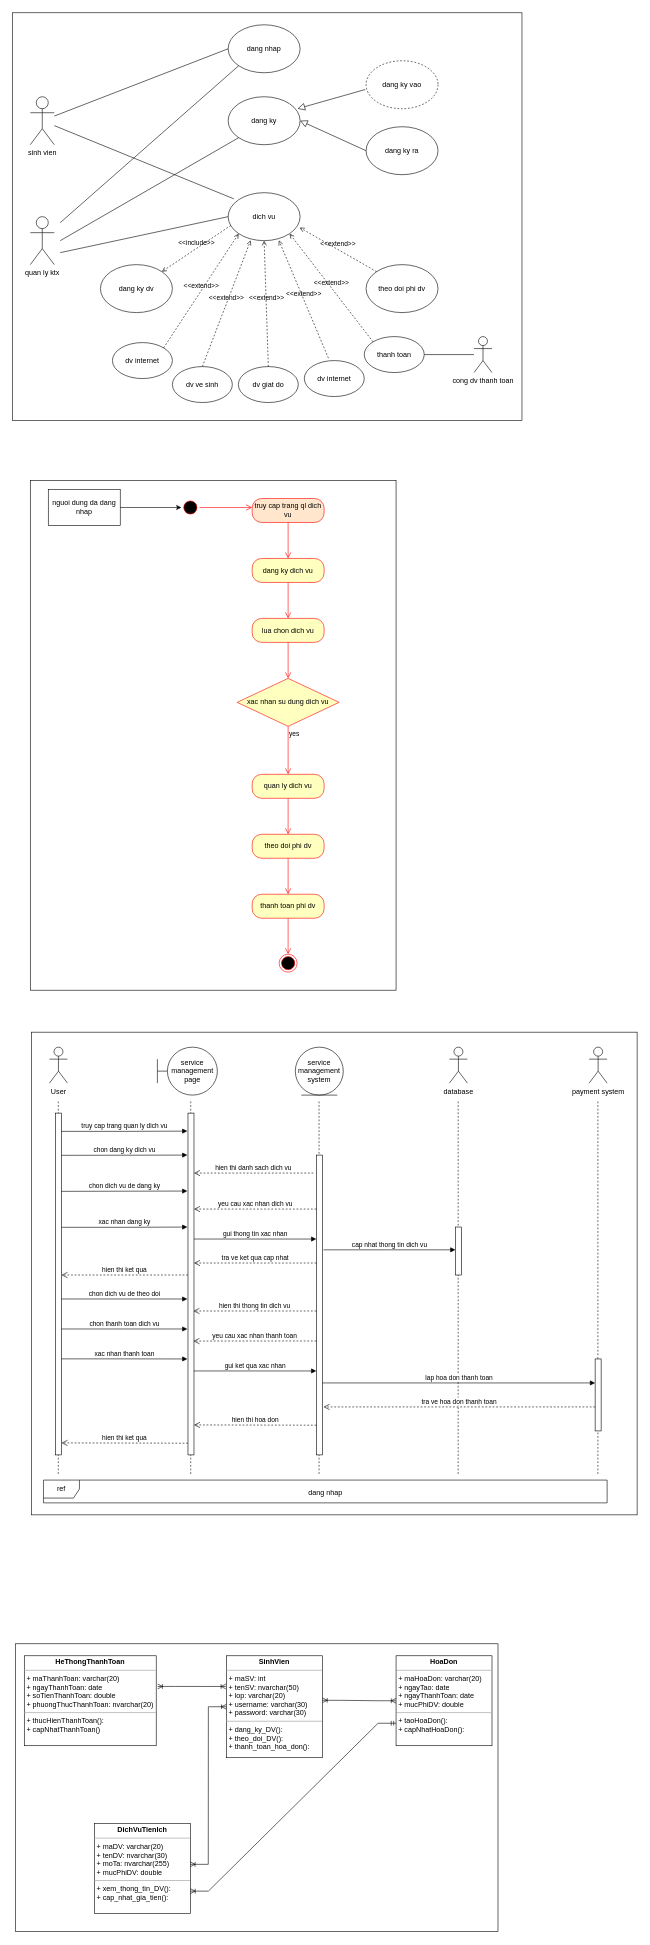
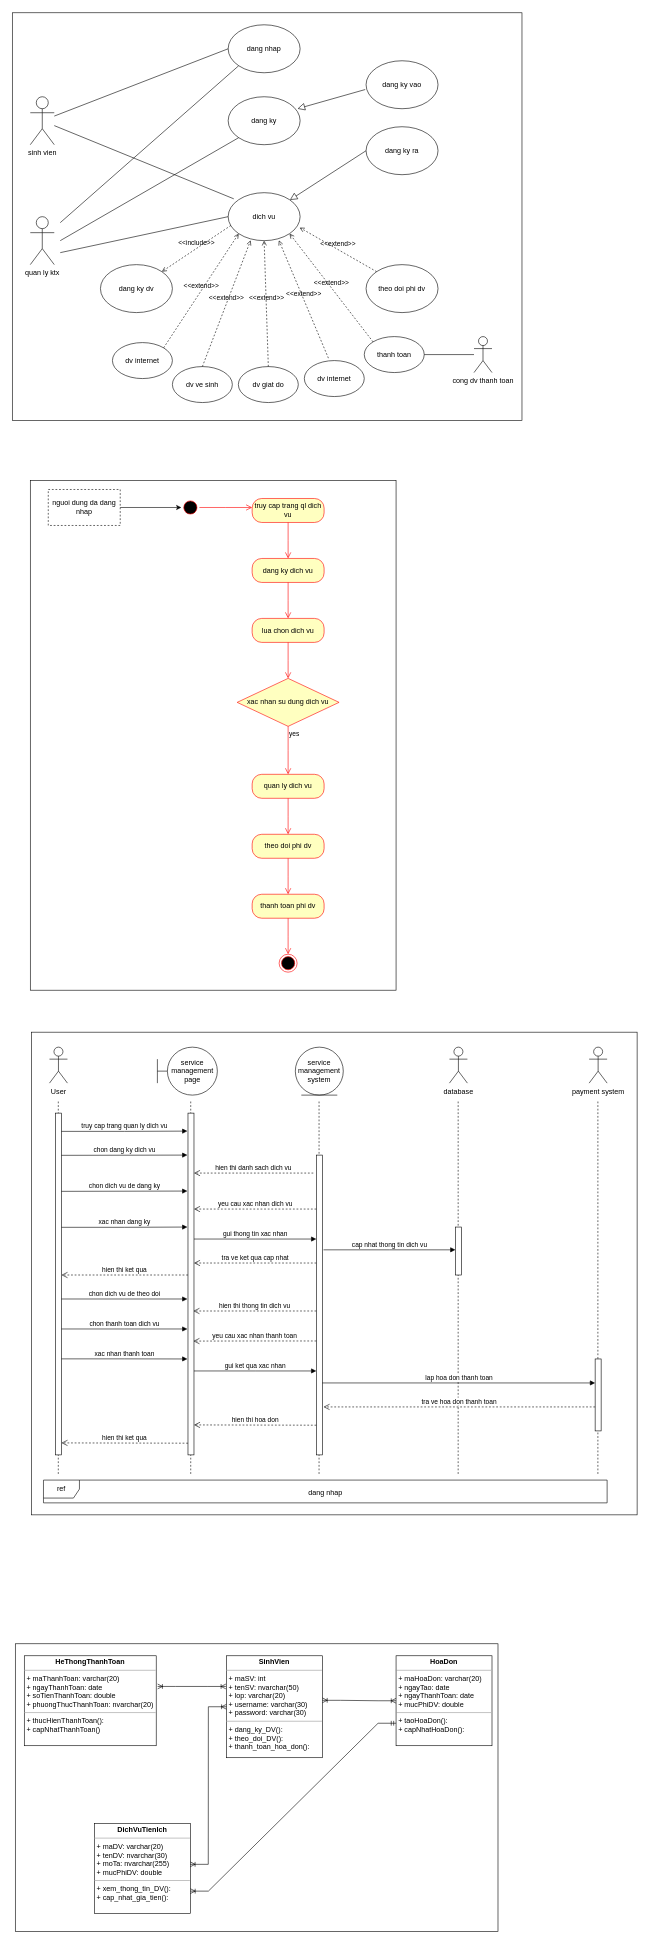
node "dang ky vao": style dashed -> solid
edge "dang ky ra" -> "dang ky": now "dang ky ra" -> "dich vu"
node "nguoi dung da dang nhap": style solid -> dashed
node "truy cap trang ql dich vu": fillcolor #ffe6cc -> #ffffc0
